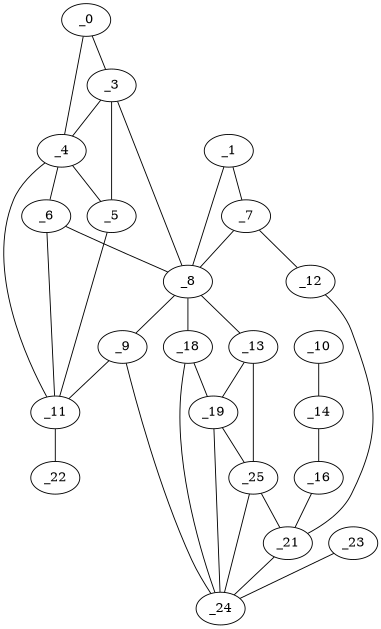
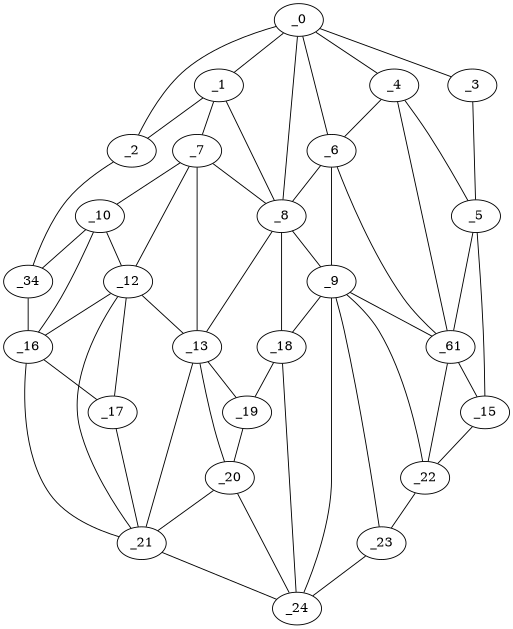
edge "_0" -- "_1": added
edge "_0" -- "_6": added
edge "_3" -- "_4": removed
node "_2": added
edge "_7" -- "_10": added
edge "_3" -- "_8": now "_0" -- "_8"
edge "_6" -- "_9": added
edge "_10" -- "_12": added
edge "_7" -- "_13": added
edge "_10" -- "_16": added
edge "_12" -- "_16": added
edge "_12" -- "_13": added
edge "_9" -- "_18": added
edge "_9" -- "_22": added
node "_11": label "_11" -> "_61"
node "_17": added
node "_14": label "_14" -> "_34"
edge "_9" -- "_23": added
node "_15": added
edge "_13" -- "_21": added
node "_25": label "_25" -> "_20"
edge "_19" -- "_24": removed
edge "_22" -- "_23": added
